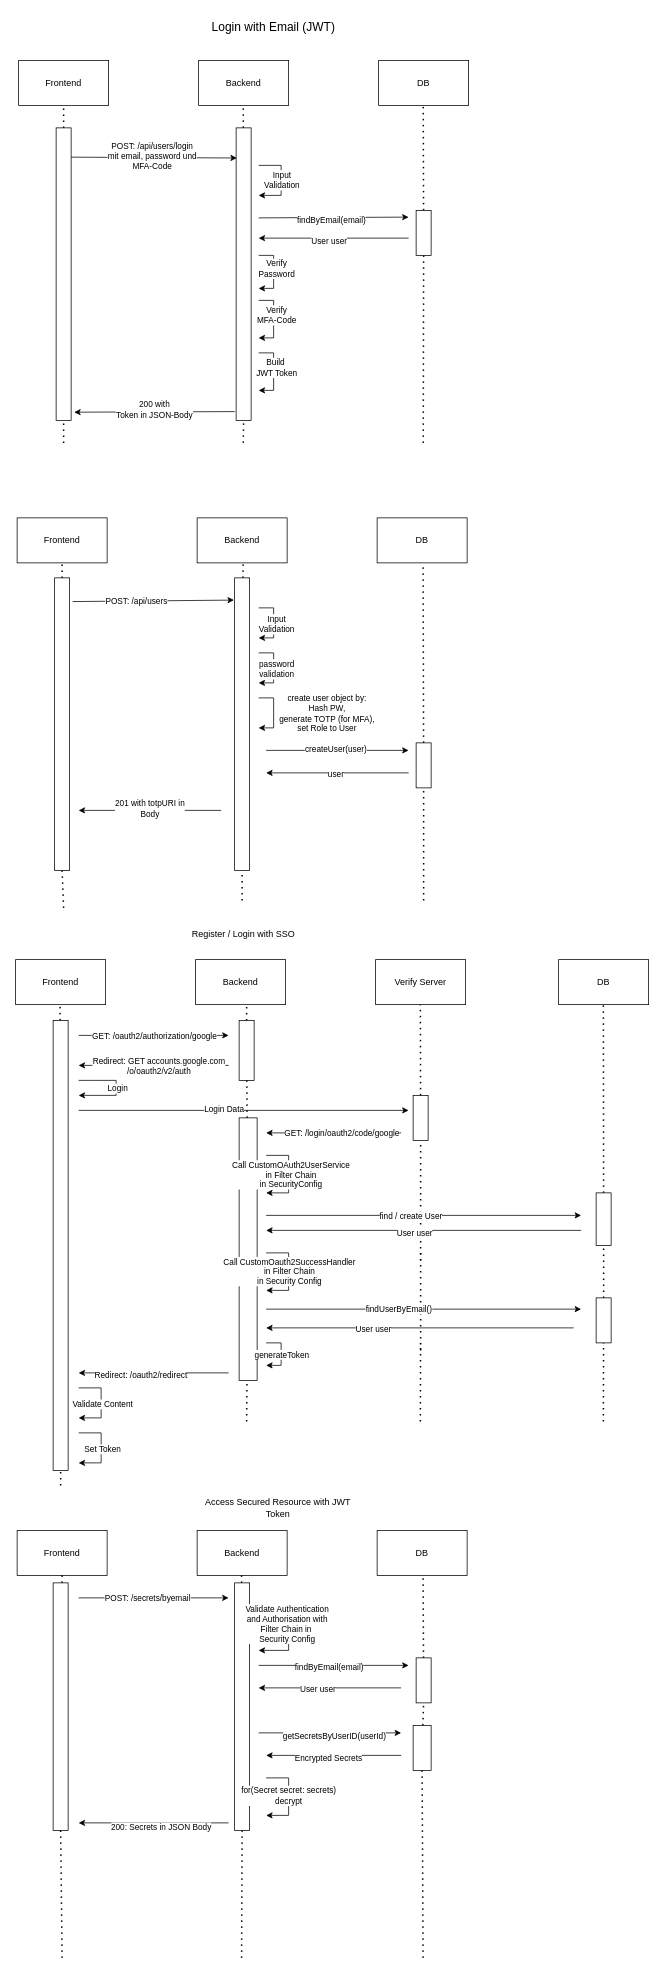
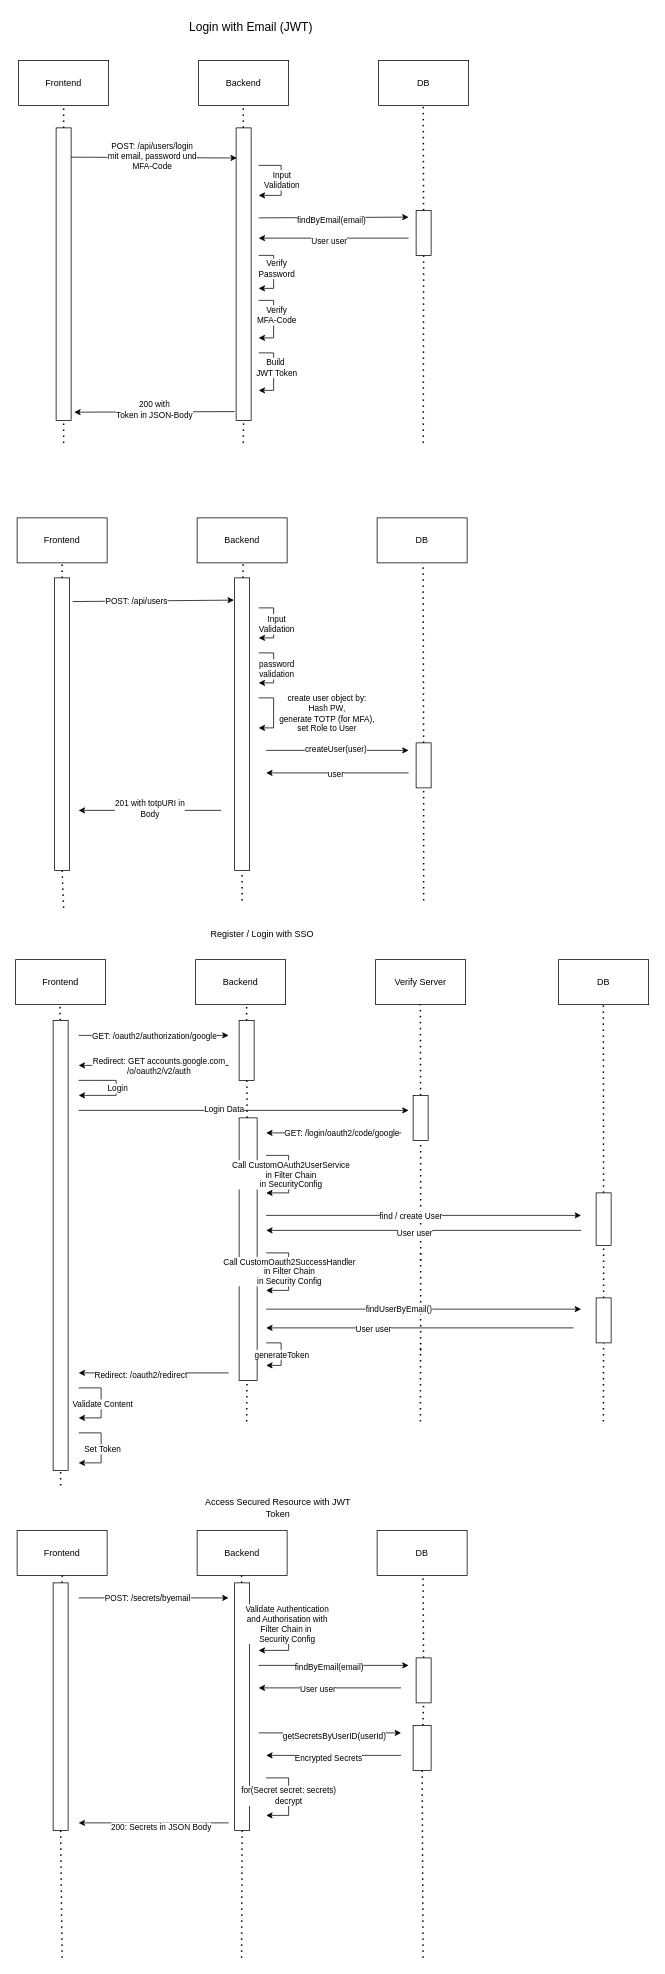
node "Login with Email (JWT)": moved (273, 27) -> (251, 27)
node "Register / Login with SSO": moved (243, 934) -> (262, 934)
